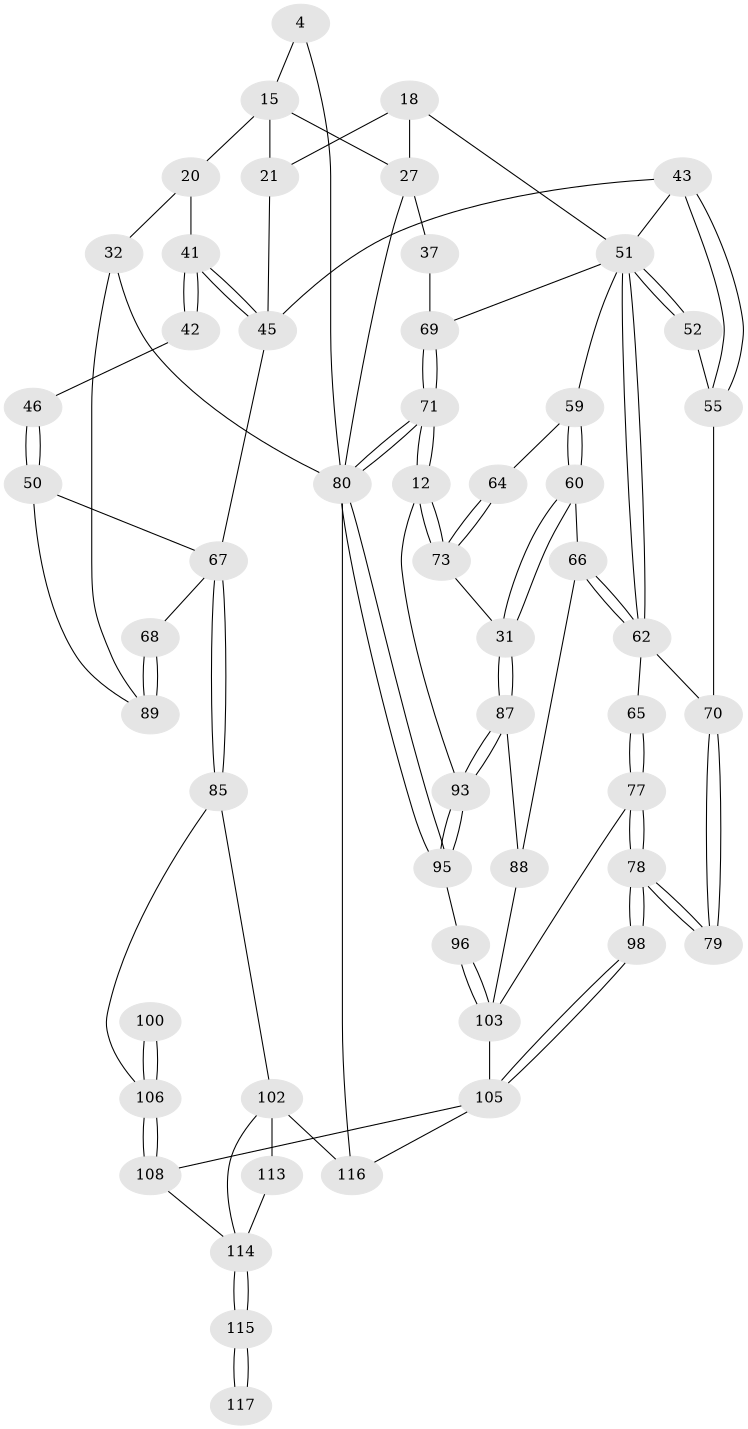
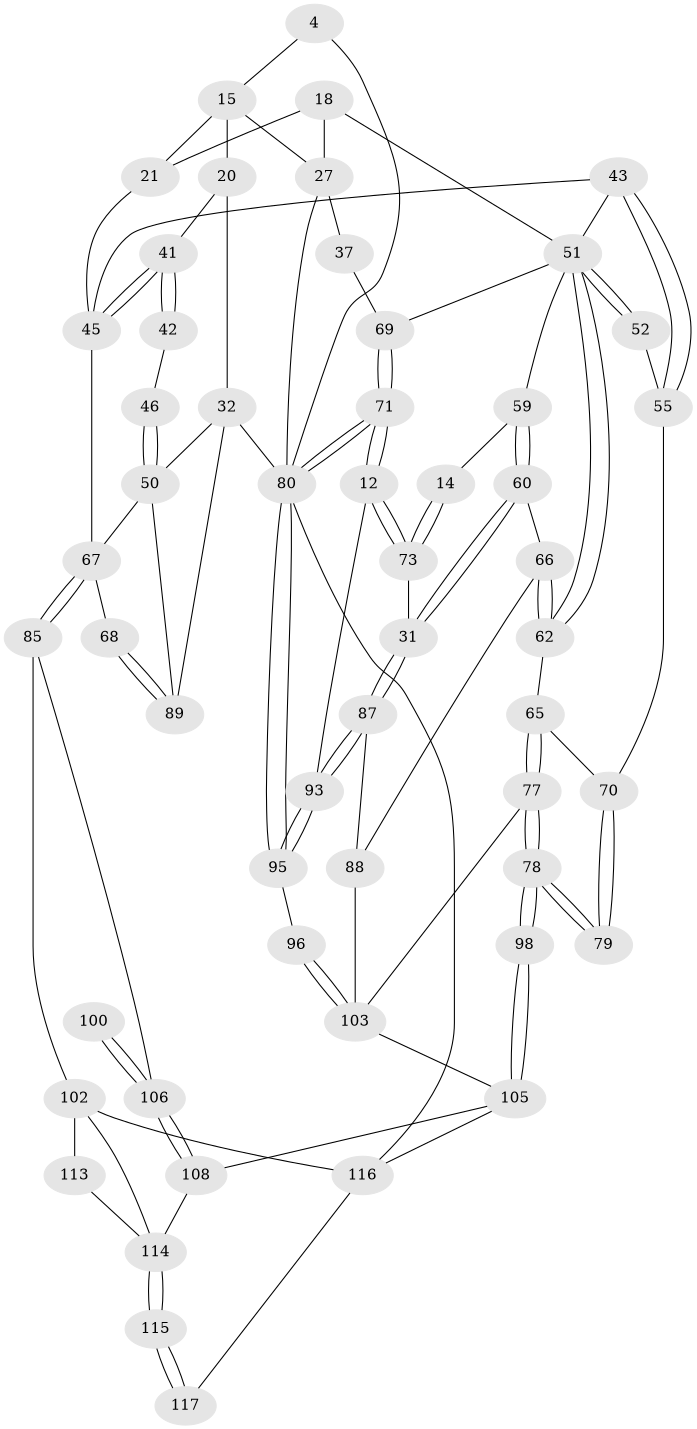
edge "32" -- "50": added
node "64": label "64" -> "14"
edge "62" -- "70": now "65" -- "70"
edge "116" -- "117": added
